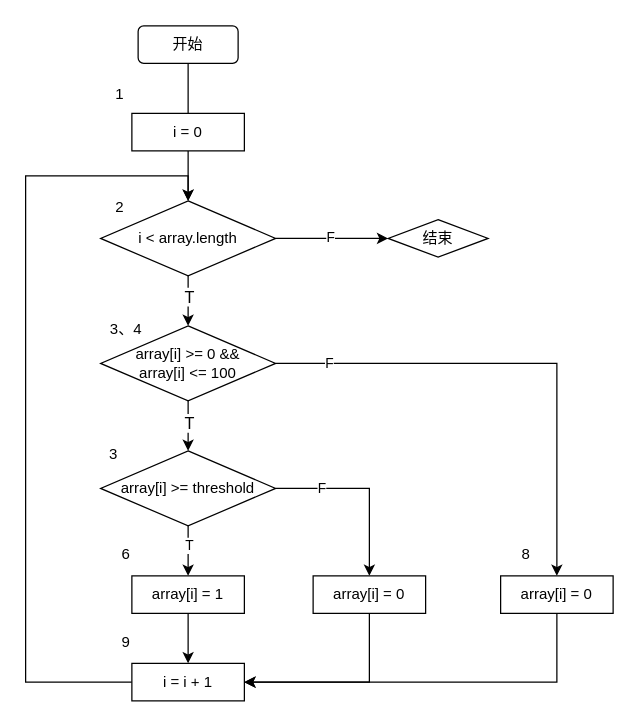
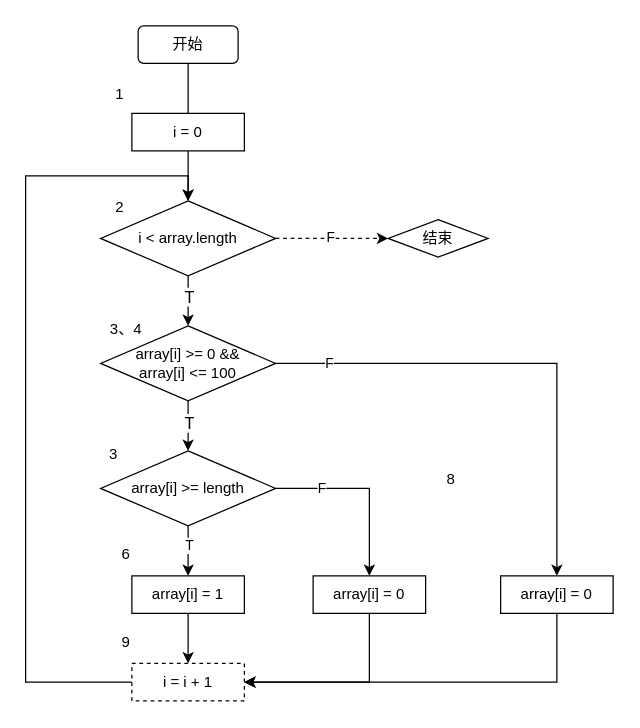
edge "i < array.length" -> "结束": style solid -> dashed
node "array[i] >= threshold": label "array[i] >= threshold" -> "array[i] >= length"
node "8": moved (526, 554) -> (451, 479)
node "i = i + 1": style solid -> dashed
